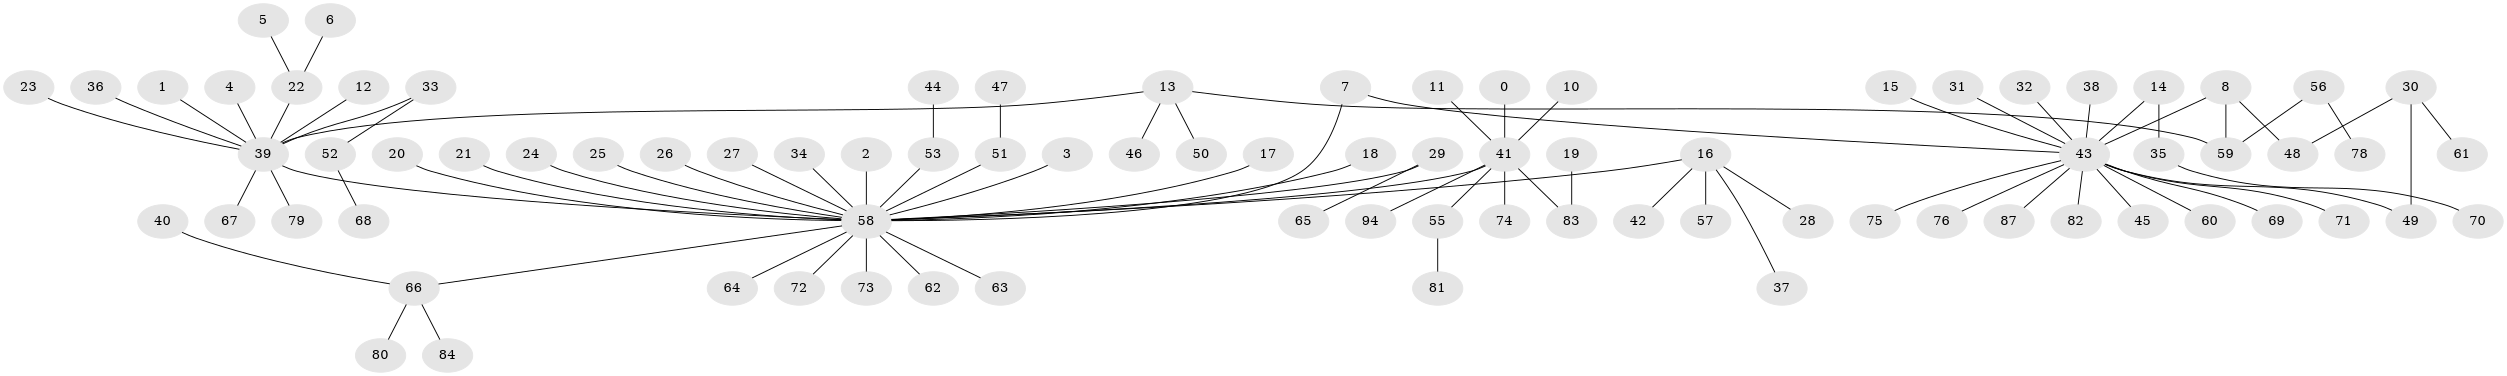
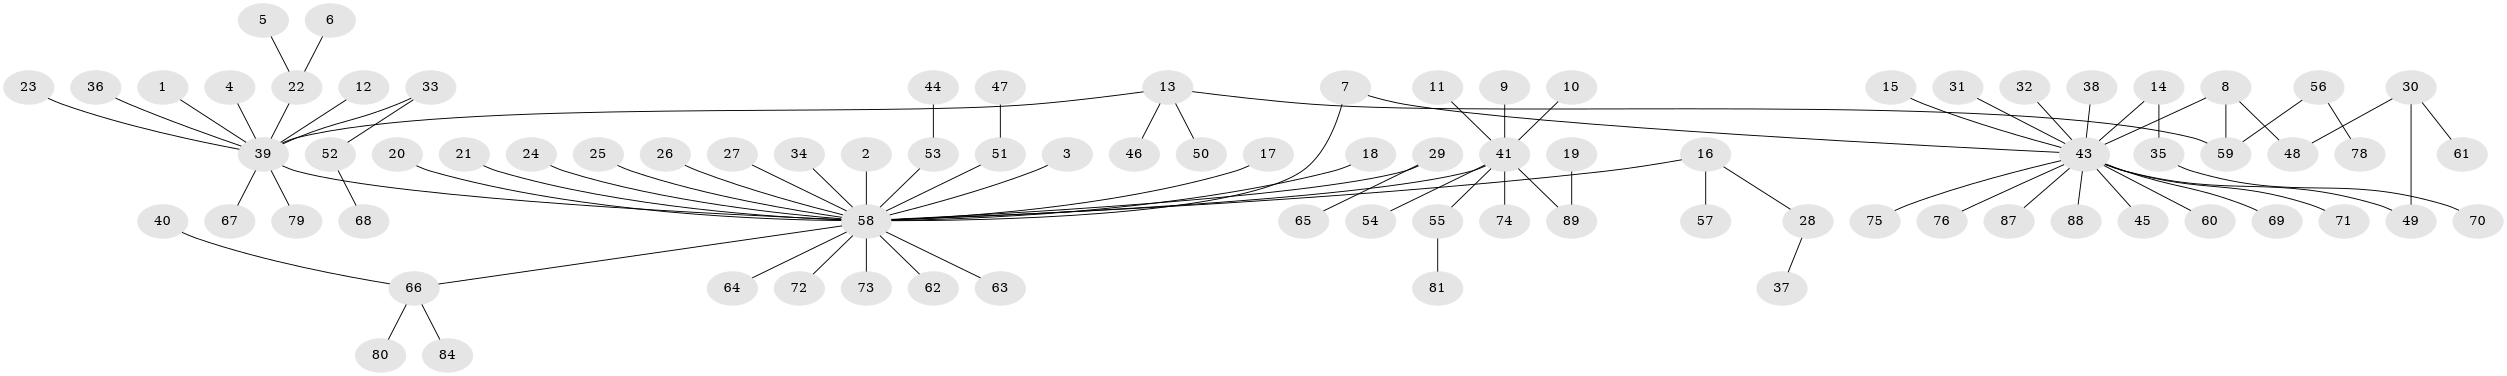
node "0": label "0" -> "9"
edge "16" -- "37": now "28" -- "37"
node "94": label "94" -> "54"
node "83": label "83" -> "89"
node "42": removed
node "82": label "82" -> "88"
